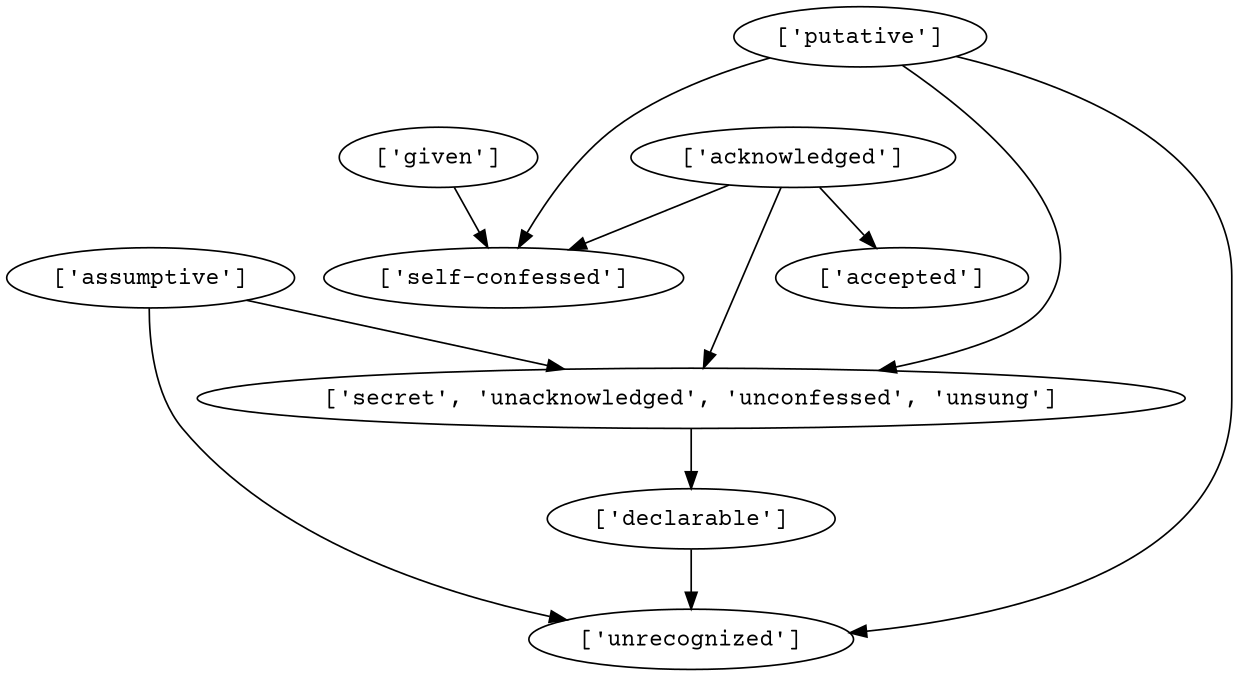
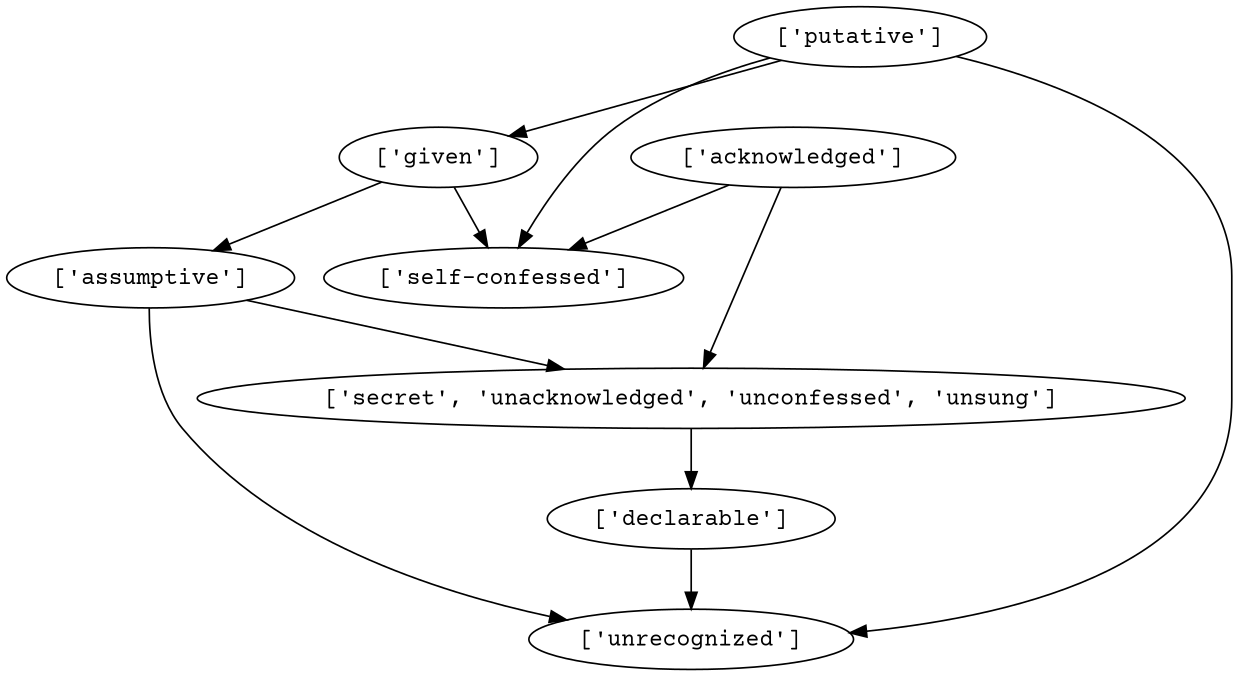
edge "['given']" -> "['assumptive']": added
edge "['putative']" -> "['secret', 'unacknowledged', 'unconfessed', 'unsung']": now "['putative']" -> "['given']"
node "['accepted']": removed
